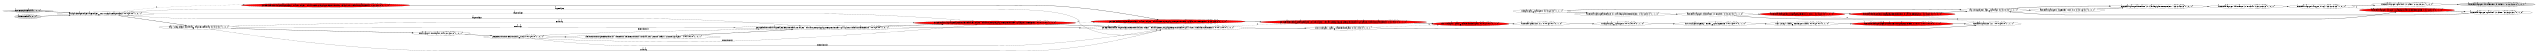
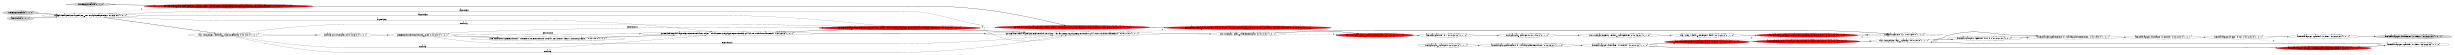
node "assertExceptionHandle['0', '1', '0']": added
edge "MockSpan span = spans.get(0)@@@16@@@['1', '1', '1']" -> "Map<String,Object> tags = span.tags()@@@17@@@['1', '1', '1']": removed
node "assertExceptionHandle['1', '0', '0']": shape diamond -> ellipse
node "assertThat(spans.size(),is(1))@@@15@@@['1', '1', '1']": shape ellipse -> diamond
